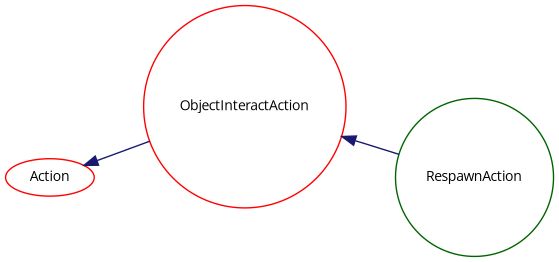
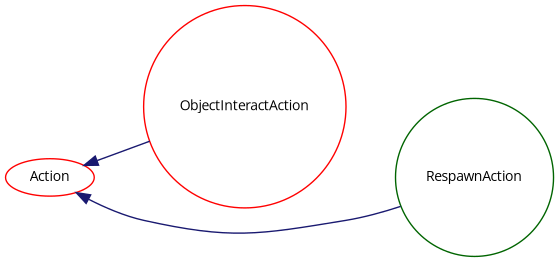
edge "RespawnAction" -> "ObjectInteractAction": now "RespawnAction" -> "Action"
